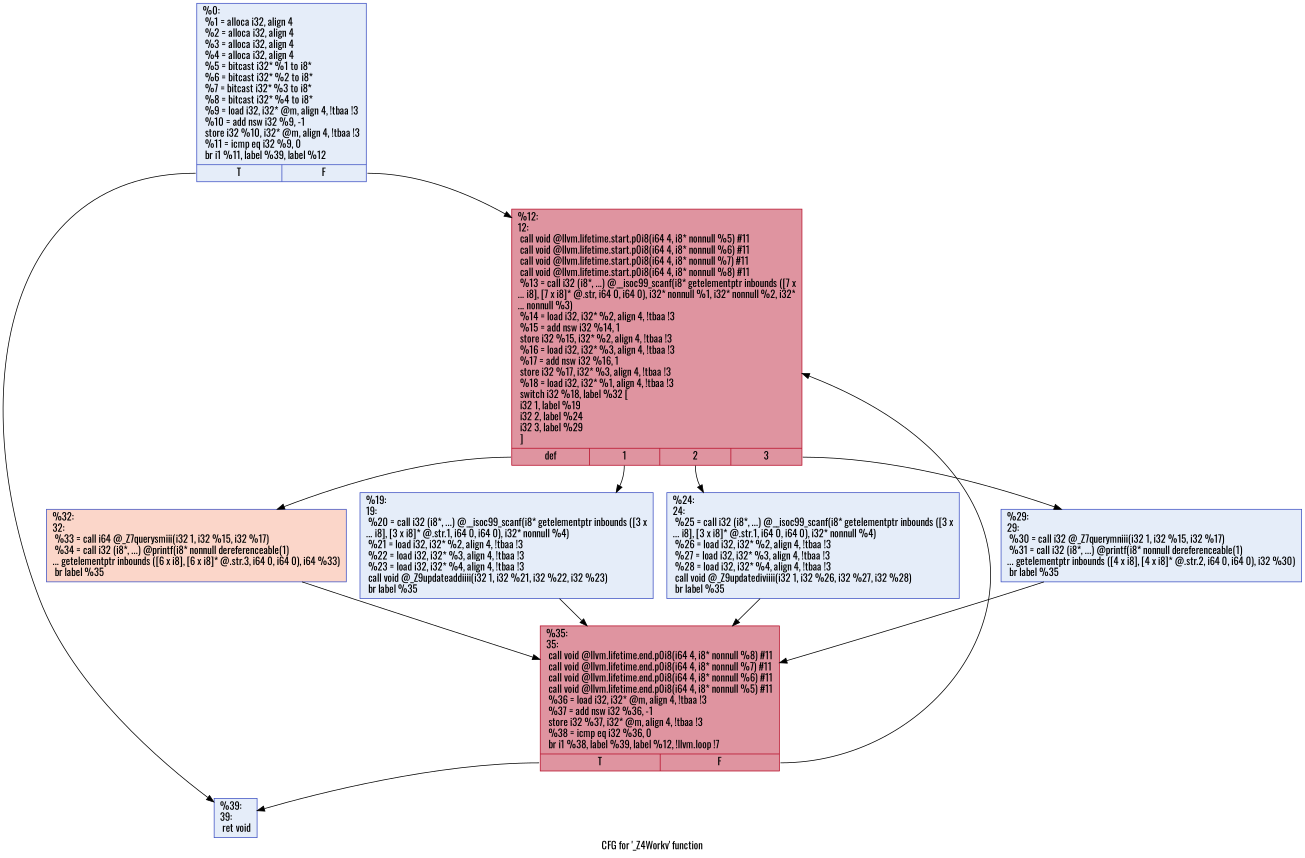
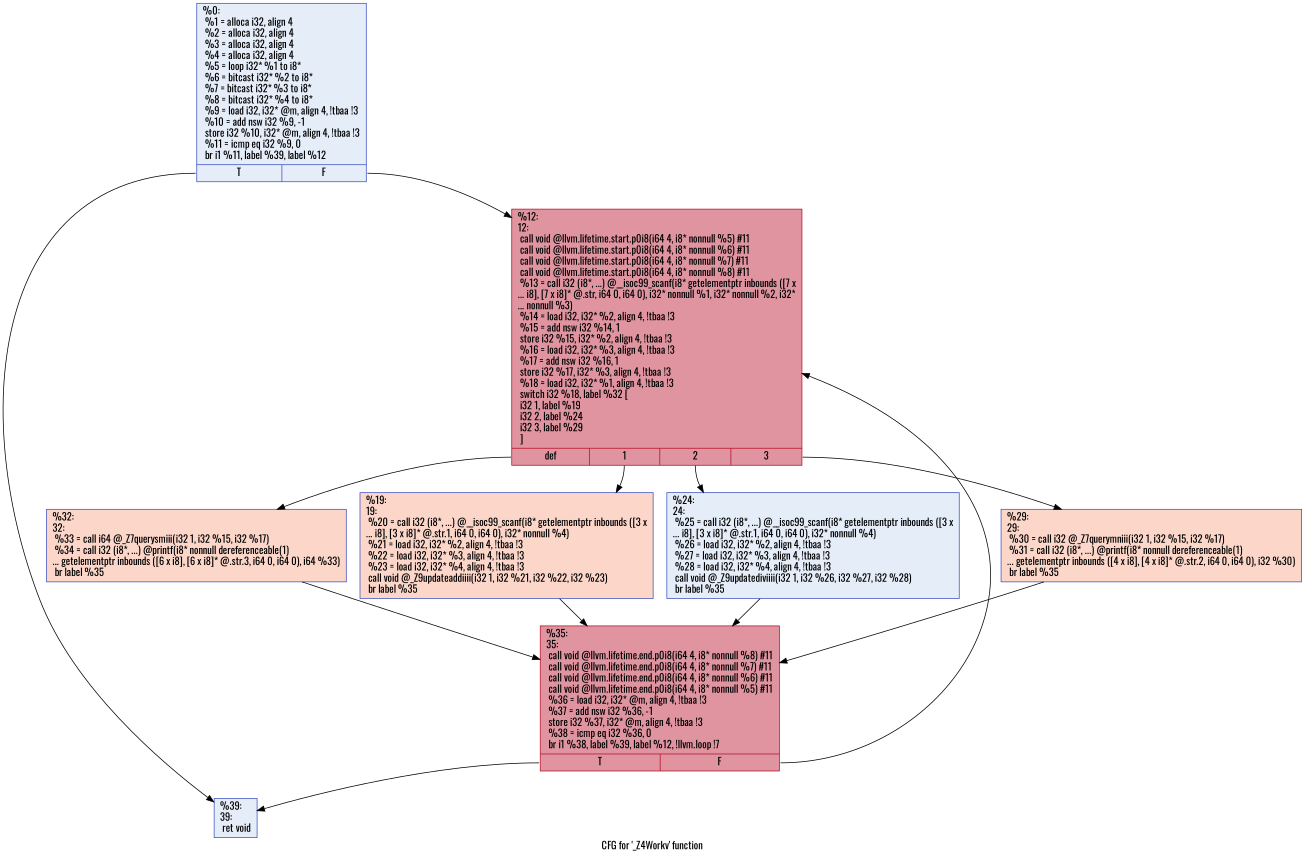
node "%0:": text "%5 = bitcast i32* %1 to i8*" -> "%5 = loop i32* %1 to i8*"
node "%19:": fillcolor #c5d6f270 -> #f6a38570
node "%29:": fillcolor #c5d6f270 -> #f6a38570
